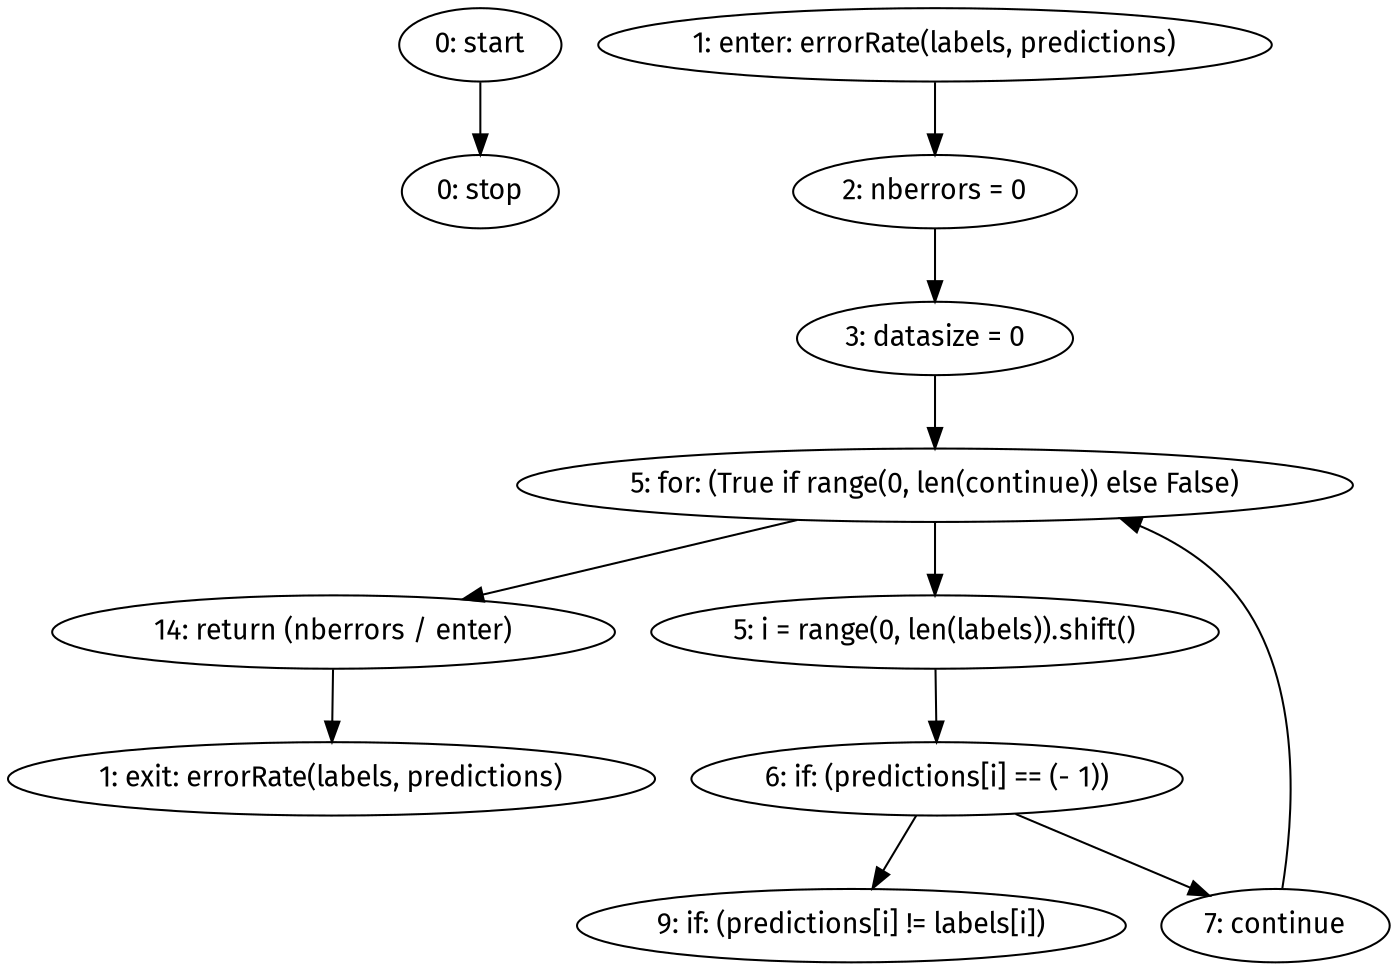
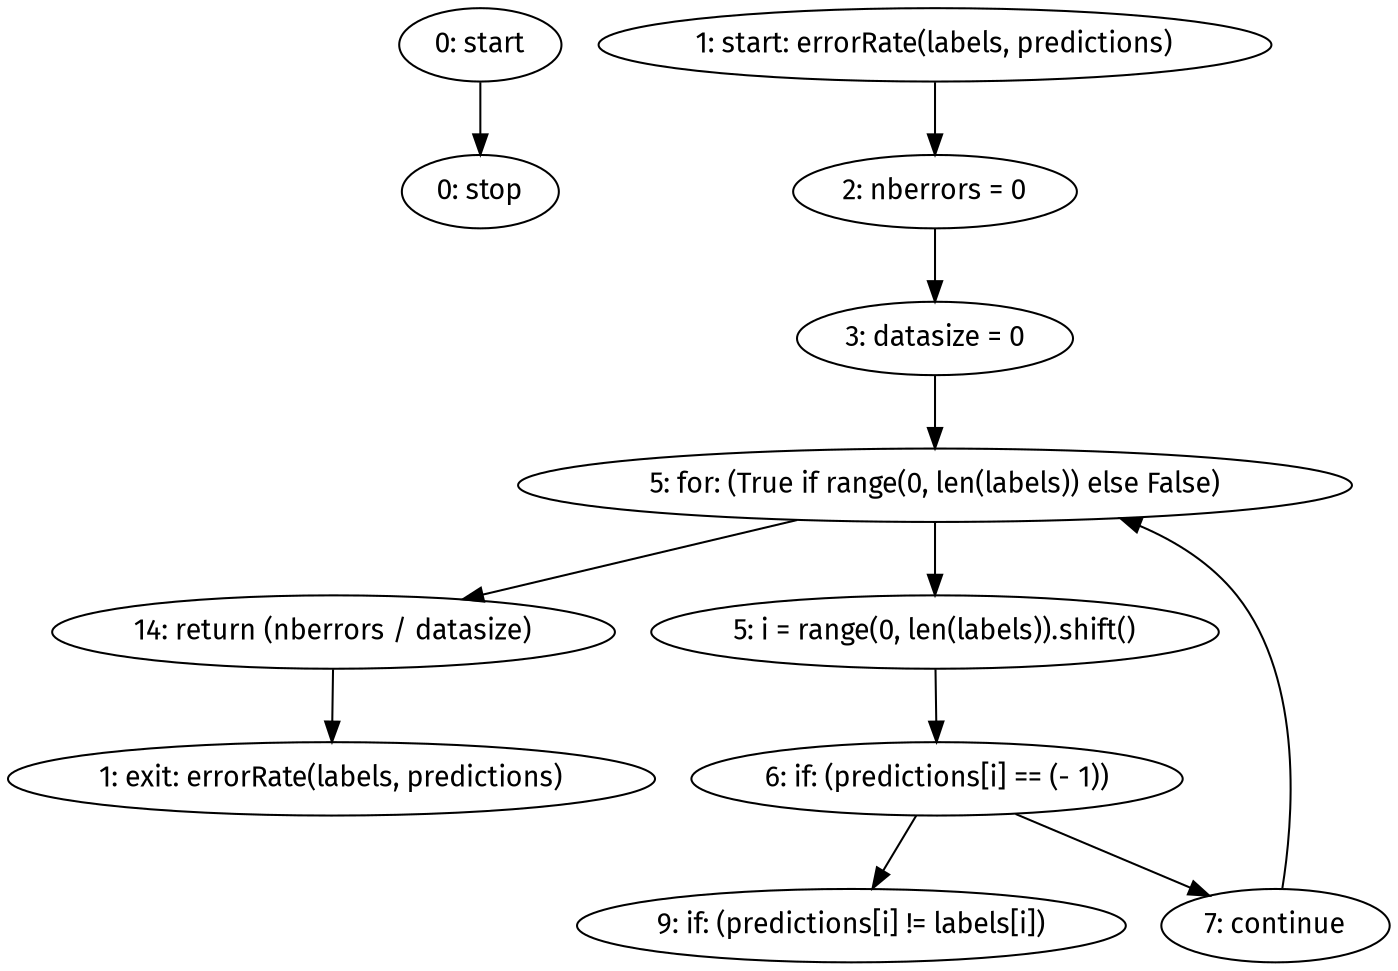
node "1: enter: errorRate(labels, predictions)": label "1: enter: errorRate(labels, predictions)" -> "1: start: errorRate(labels, predictions)"
node "5: for: (True if range(0, len(continue)) else False)": label "5: for: (True if range(0, len(continue)) else False)" -> "5: for: (True if range(0, len(labels)) else False)"
node "14: return (nberrors / enter)": label "14: return (nberrors / enter)" -> "14: return (nberrors / datasize)"
